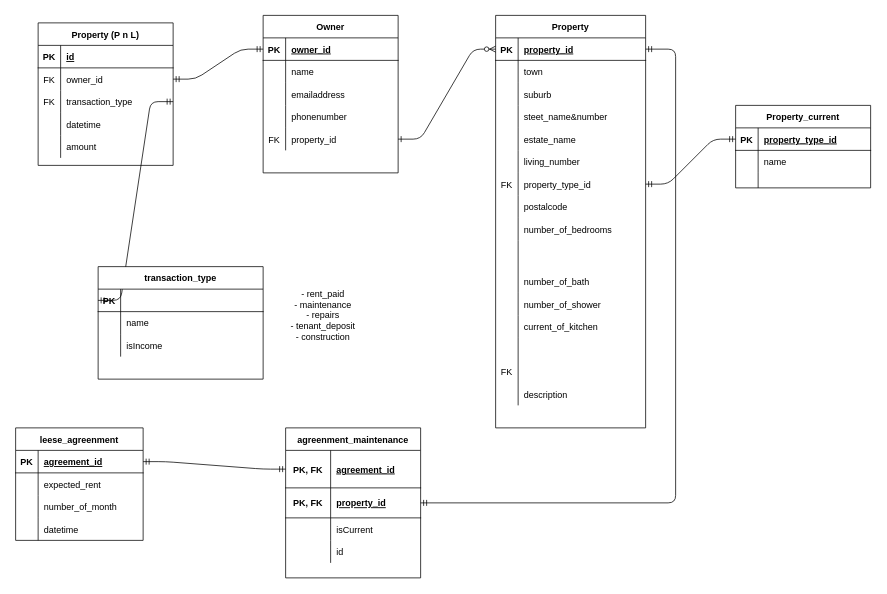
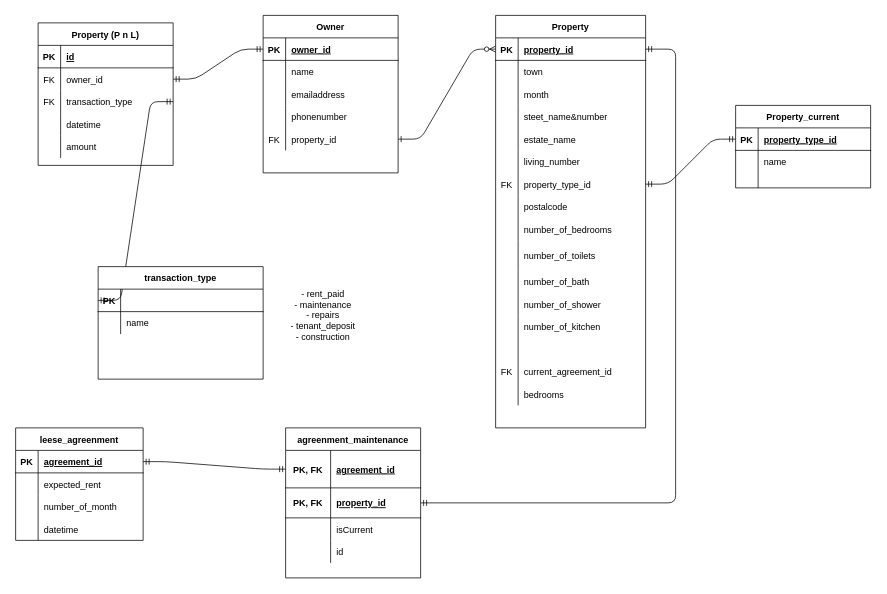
node "suburb": label "suburb" -> "month"
node "number_of_toilets": added
node "current_of_kitchen": label "current_of_kitchen" -> "number_of_kitchen"
node "isIncome": removed
node "current_agreement_id": added
node "description": label "description" -> "bedrooms"
